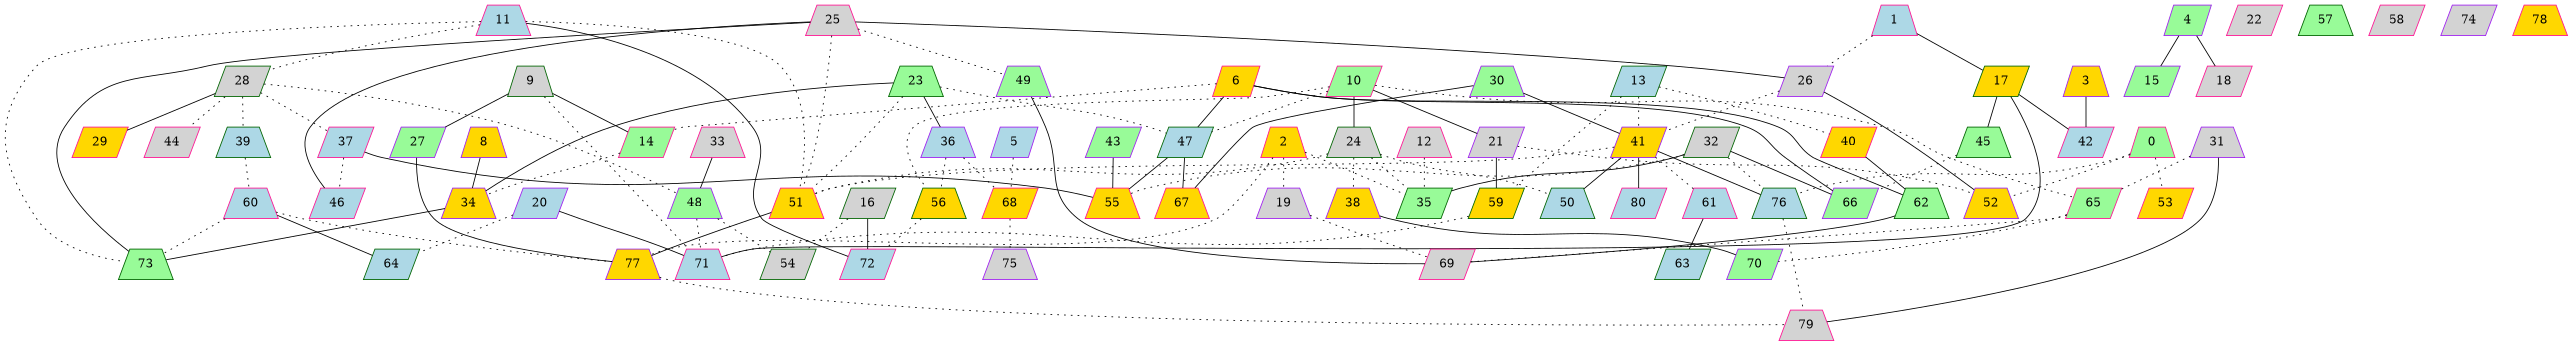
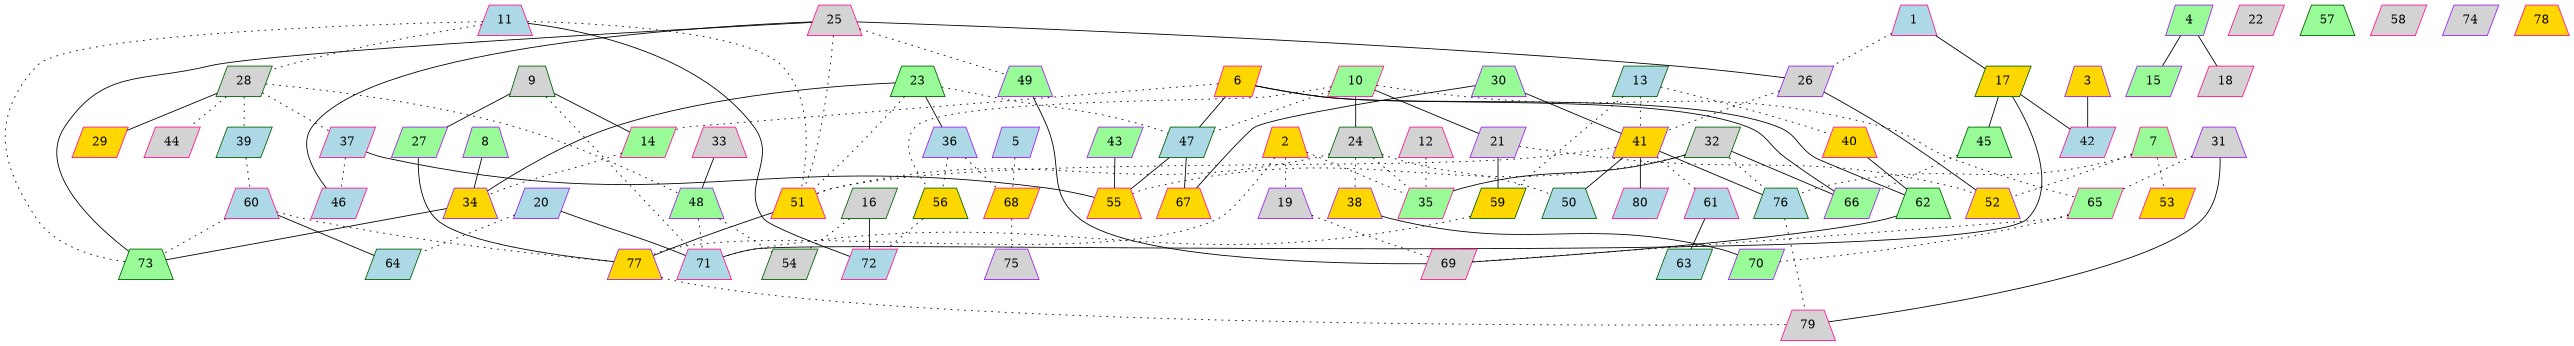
node "39": shape trapezium -> parallelogram
node "8": fillcolor gold -> palegreen
node "40": shape parallelogram -> trapezium
node "0": label "0" -> "7"
node "35": color darkgreen -> deeppink
